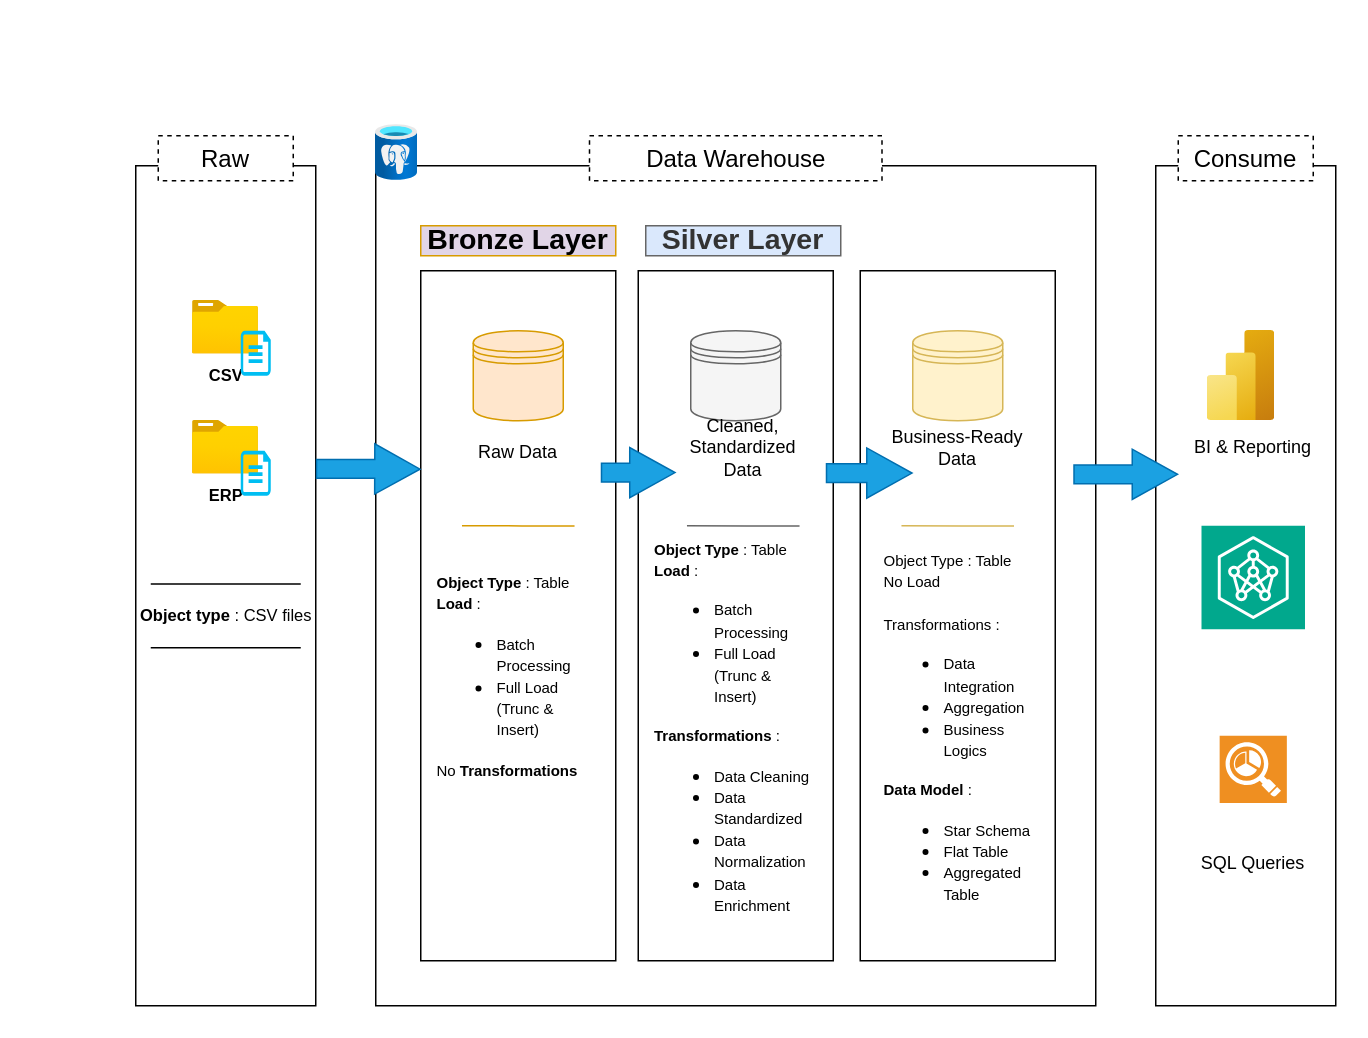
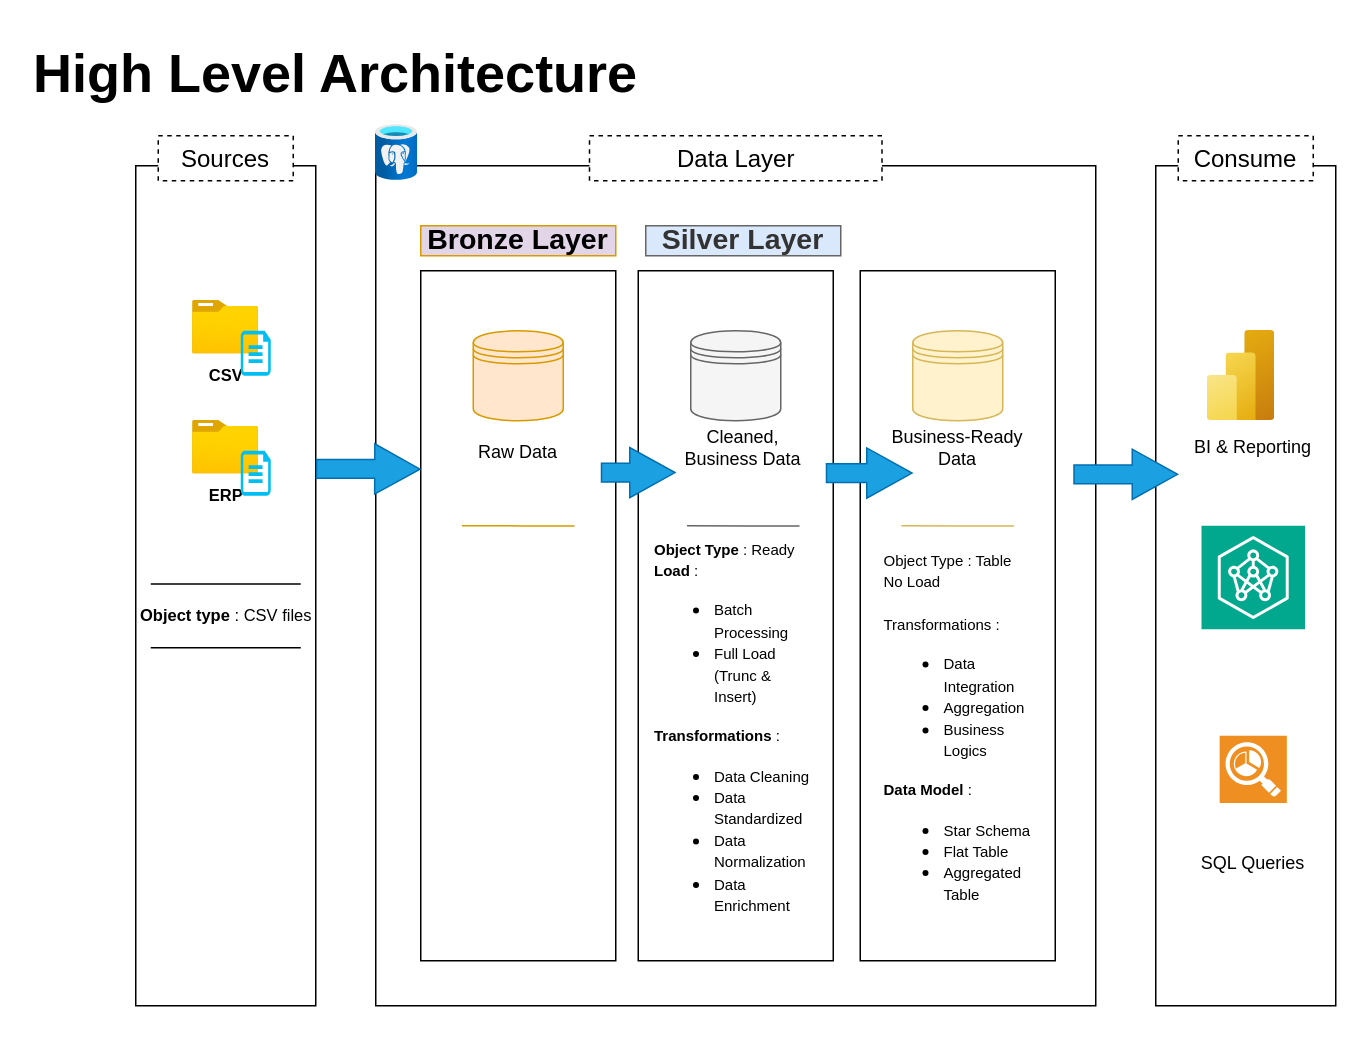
node "High Level Architecture": added
node "Raw": label "Raw" -> "Sources"
node "Data Warehouse": label "Data Warehouse" -> "Data Layer"
node "Cleaned, Standardized Data": label "Cleaned, Standardized Data" -> "Cleaned, Business Data"
node "Object Type : Table Load : Batch Processing Full Load (Trunc & Insert) No Transformations": removed
node "Object Type : Table Load : Batch Processing Full Load (Trunc & Insert) Transformations : Data Cleaning Data Standardized Data Normalization Data Enrichment": label "Object Type : Table Load : Batch Processing Full Load (Trunc & Insert) Transformations : Data Cleaning Data Standardized Data Normalization Data Enrichment" -> "Object Type : Ready Load : Batch Processing Full Load (Trunc & Insert) Transformations : Data Cleaning Data Standardized Data Normalization Data Enrichment"
